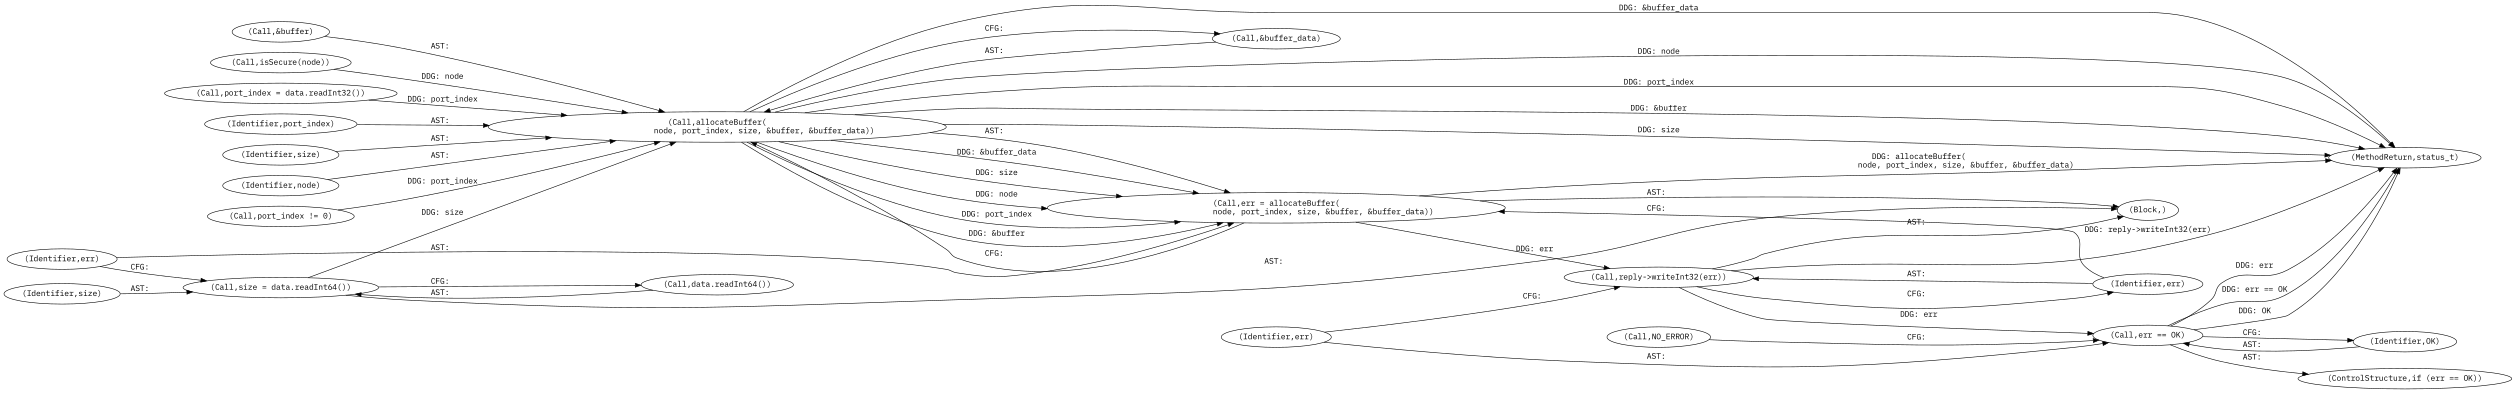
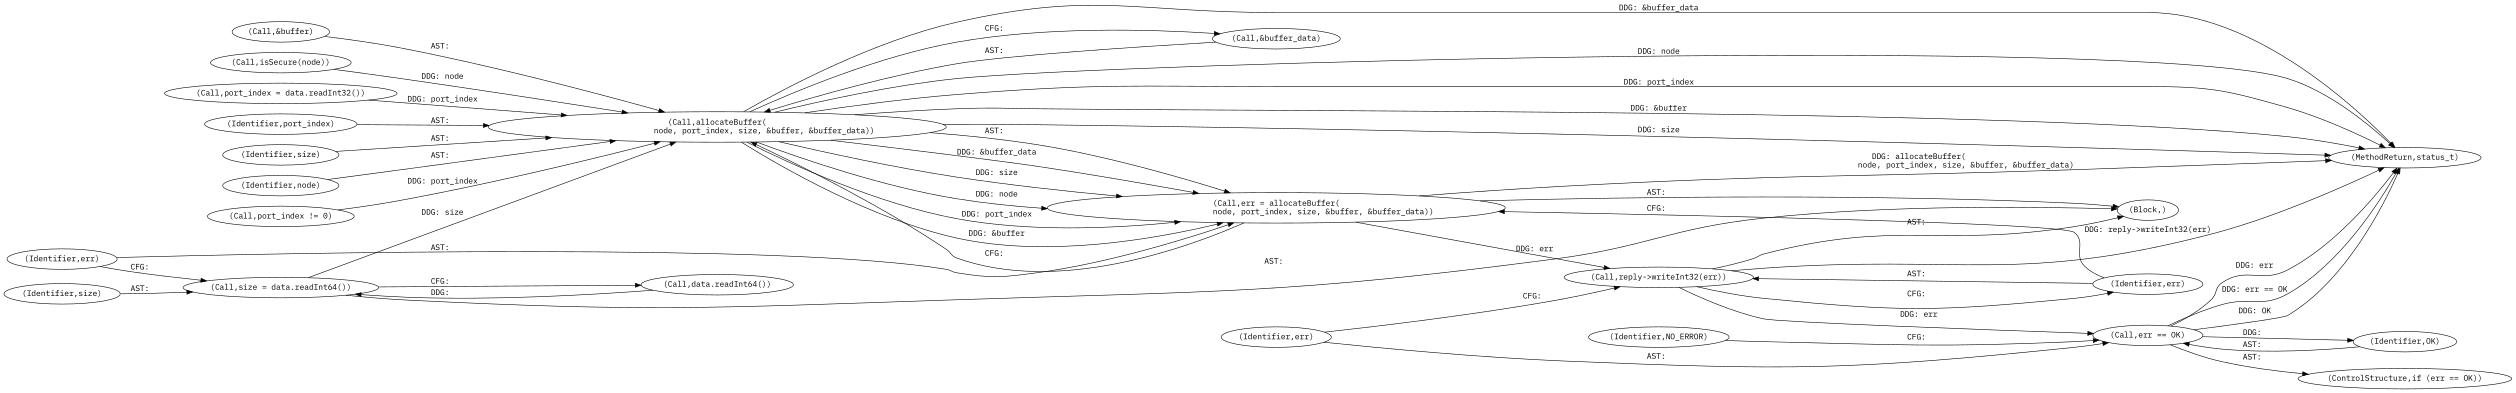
edge "(Call,data.readInt64())" -> "(Call,size = data.readInt64())": label "AST: " -> "DDG: "
edge "(Call,err == OK)" -> "(Identifier,OK)": label "CFG: " -> "DDG: "
node "(Call,NO_ERROR)": label "(Call,NO_ERROR)" -> "(Identifier,NO_ERROR)"
